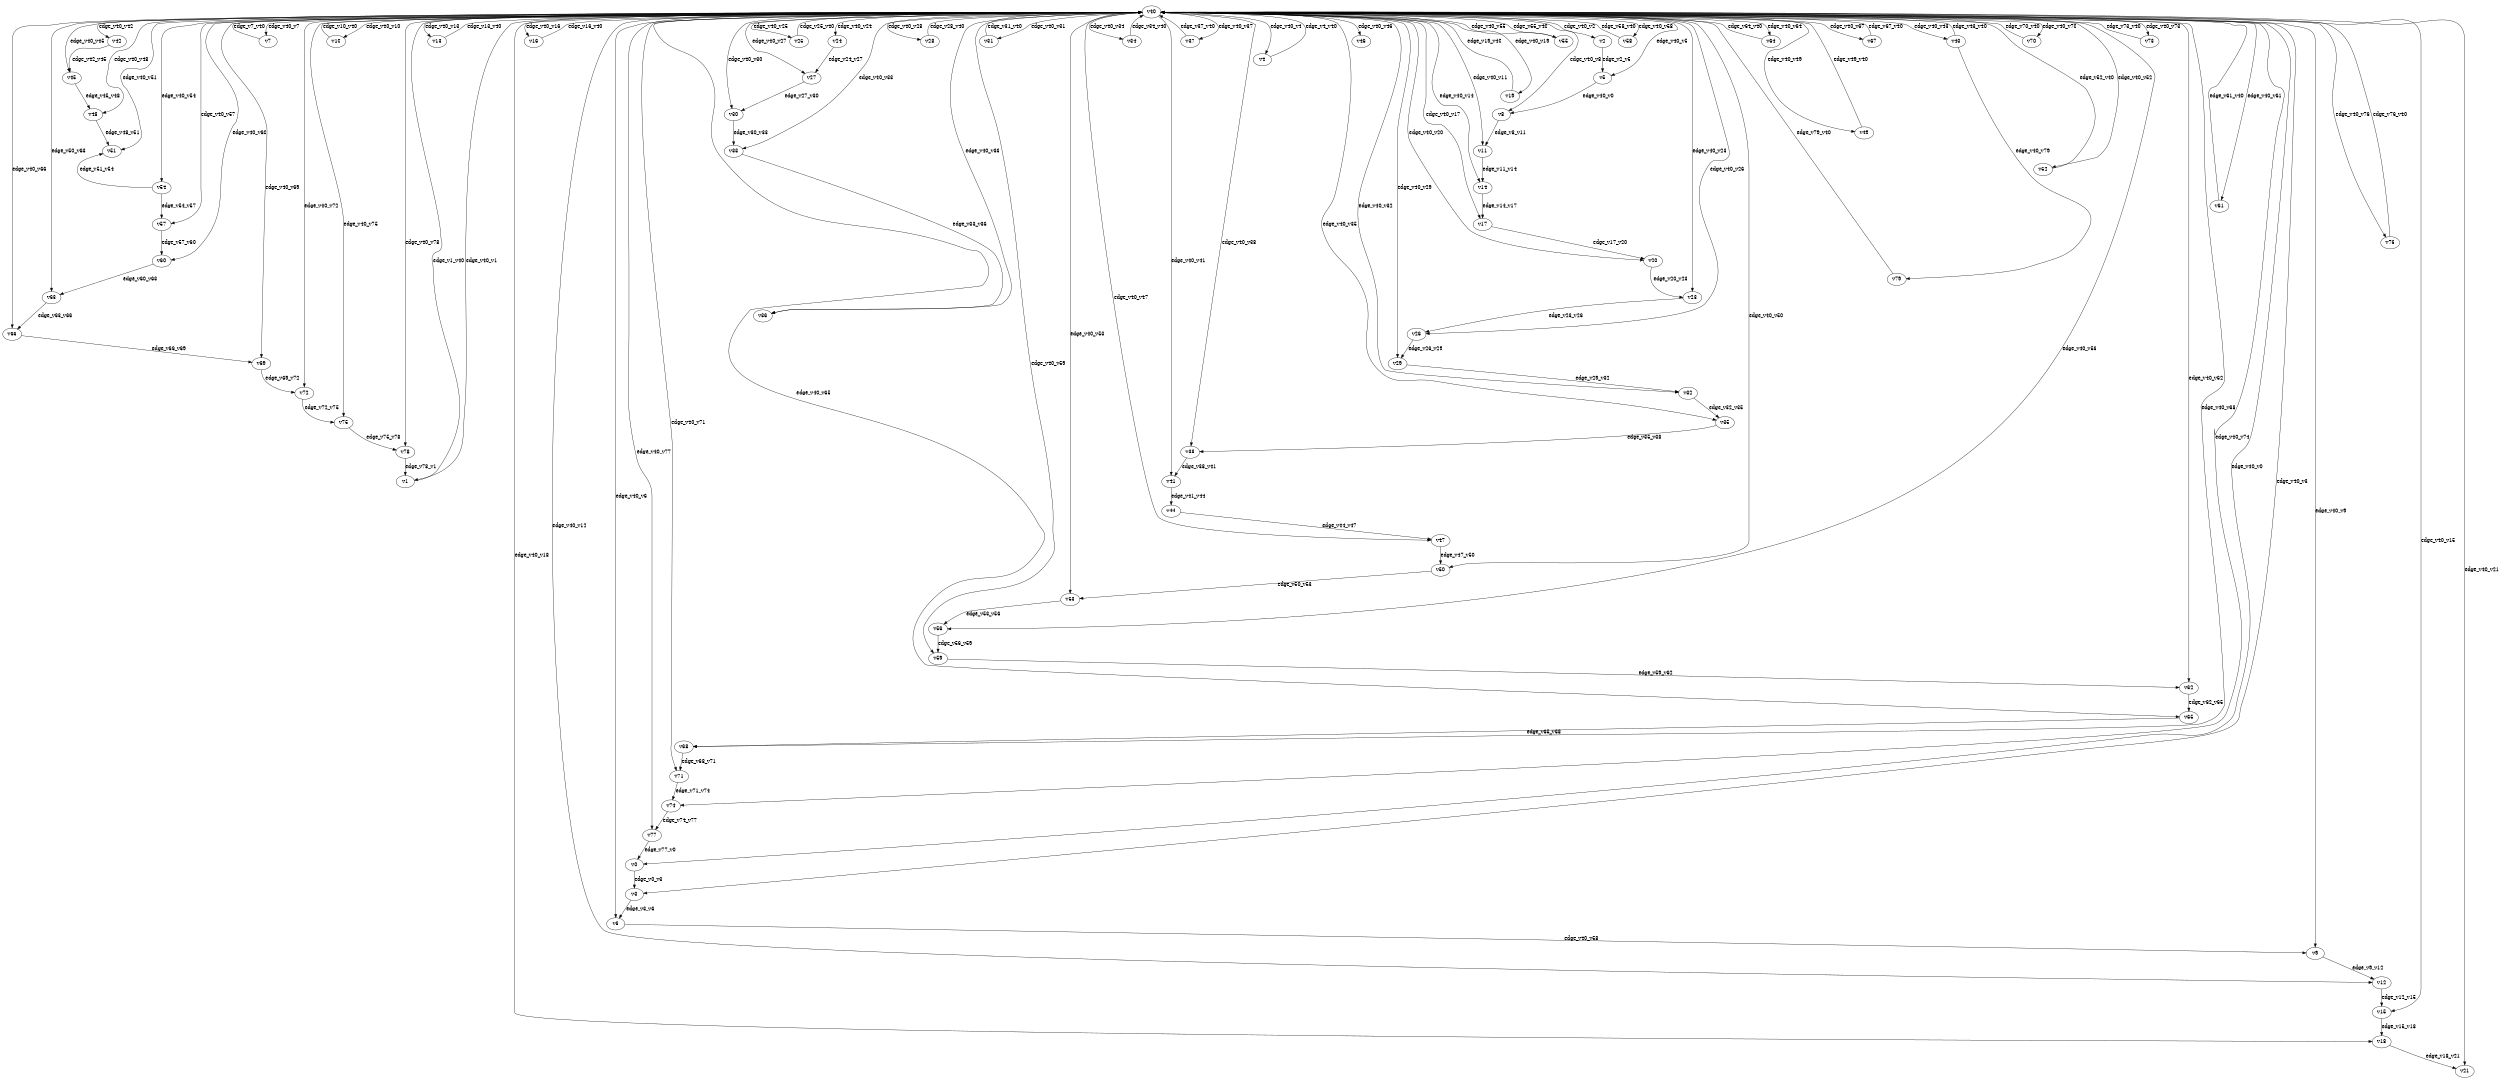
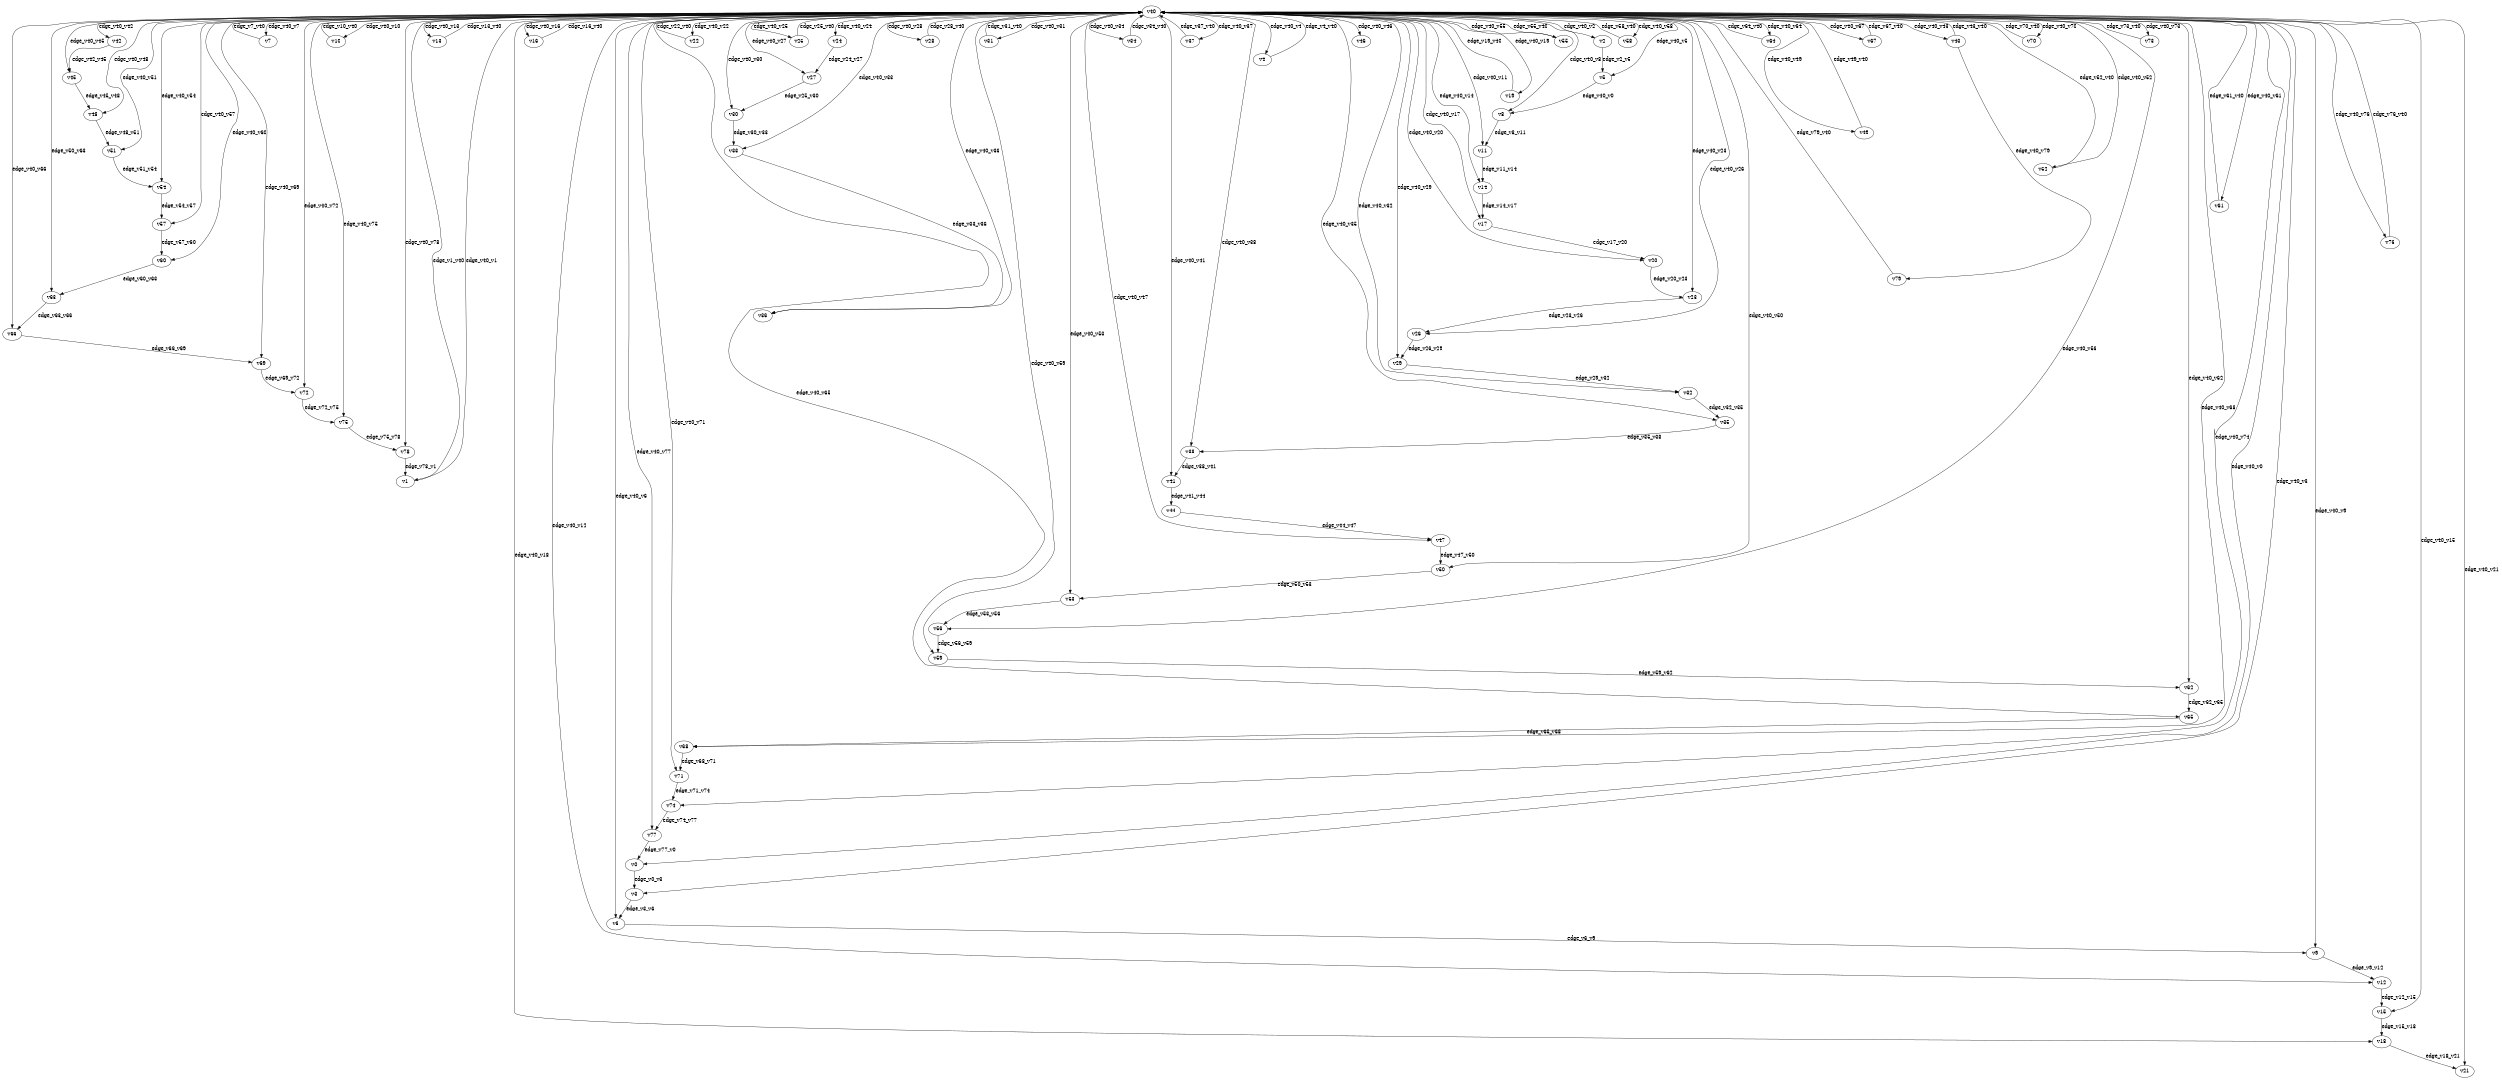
node "v22": added
edge "v27" -> "v30": label "edge_v27_v30" -> "edge_v25_v30"
edge "v54" -> "v51": reversed
edge "v6" -> "v9": label "edge_v40_v58" -> "edge_v6_v9"
